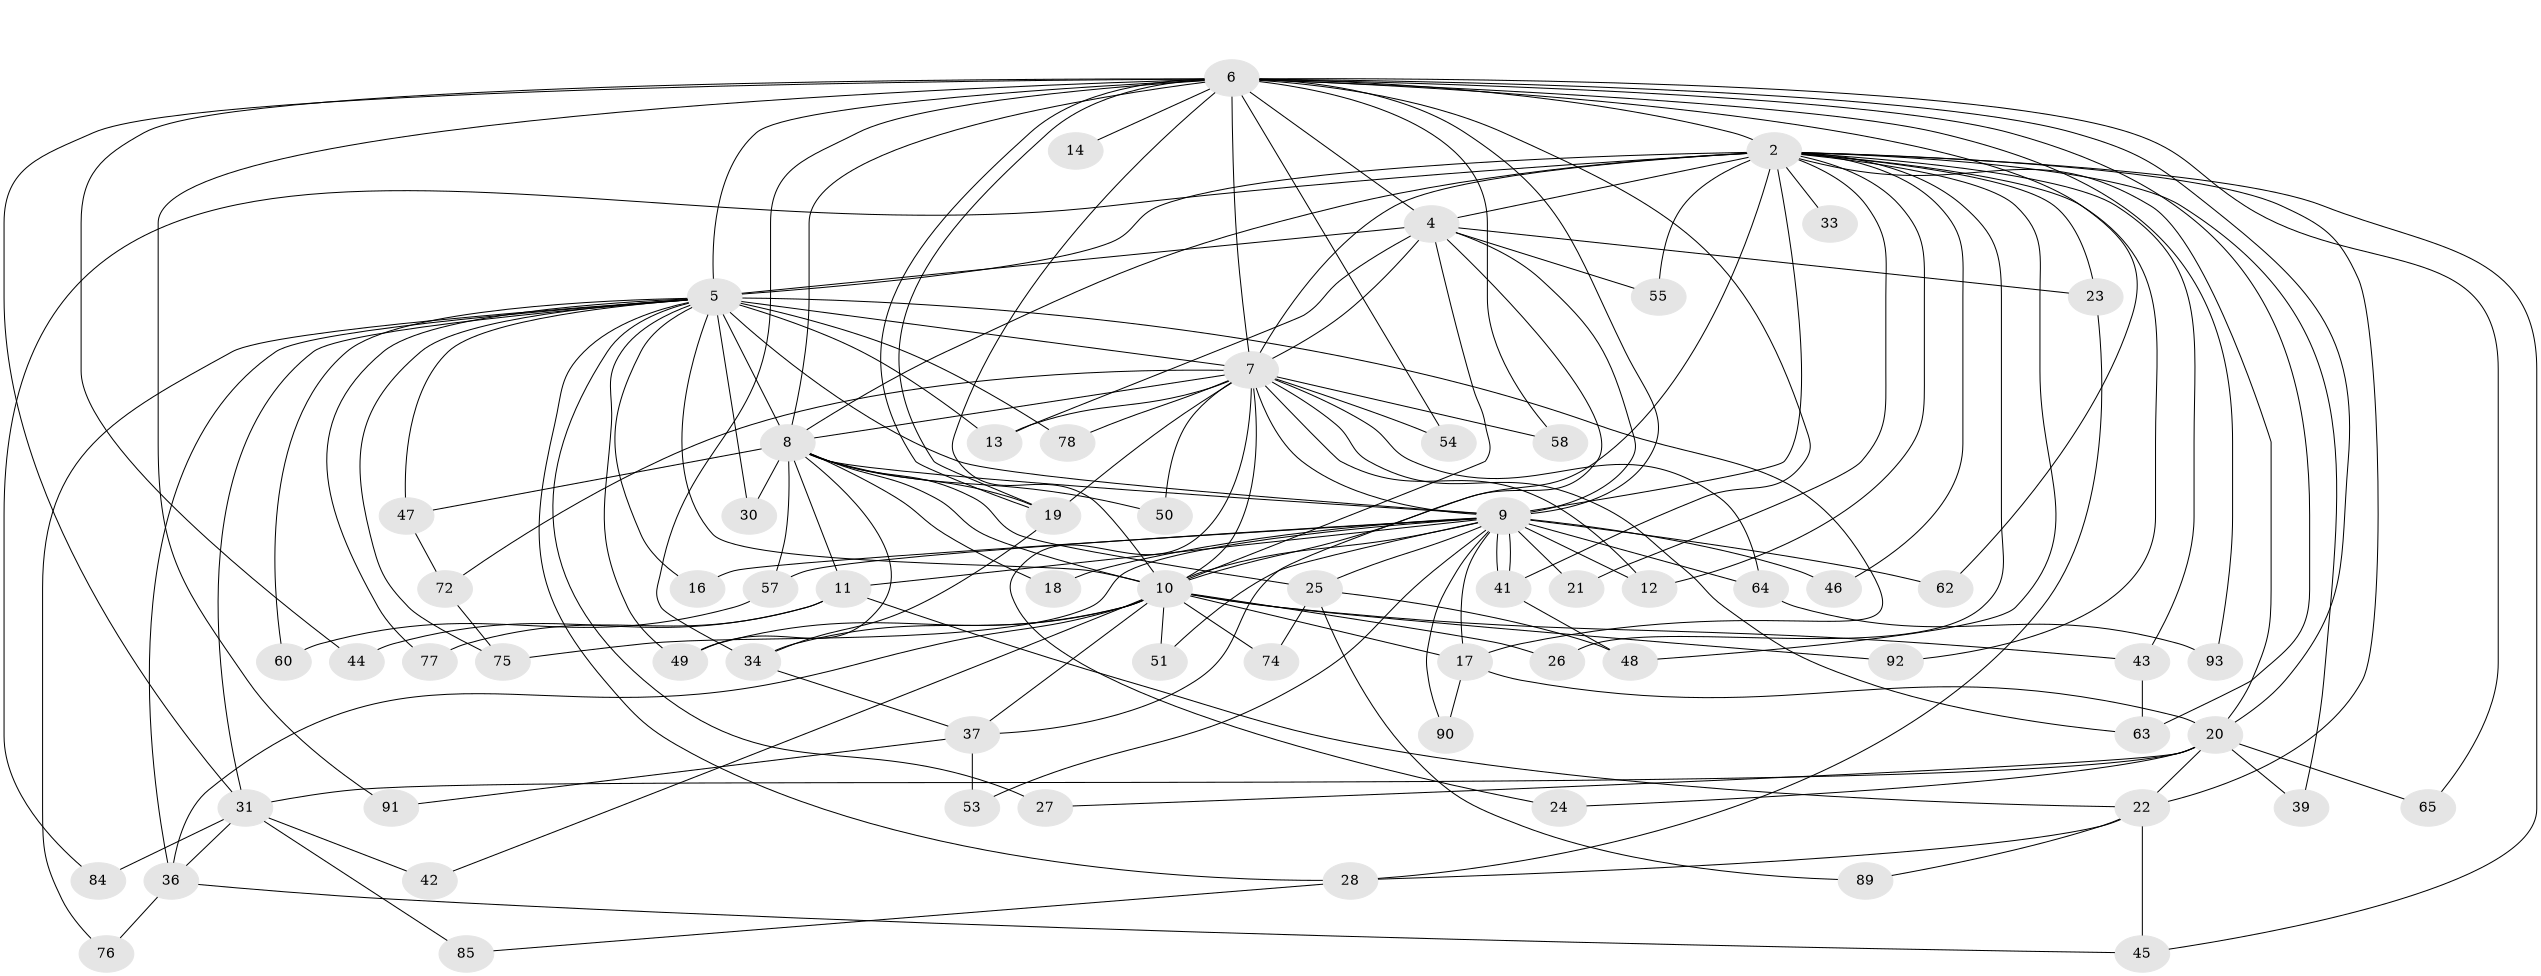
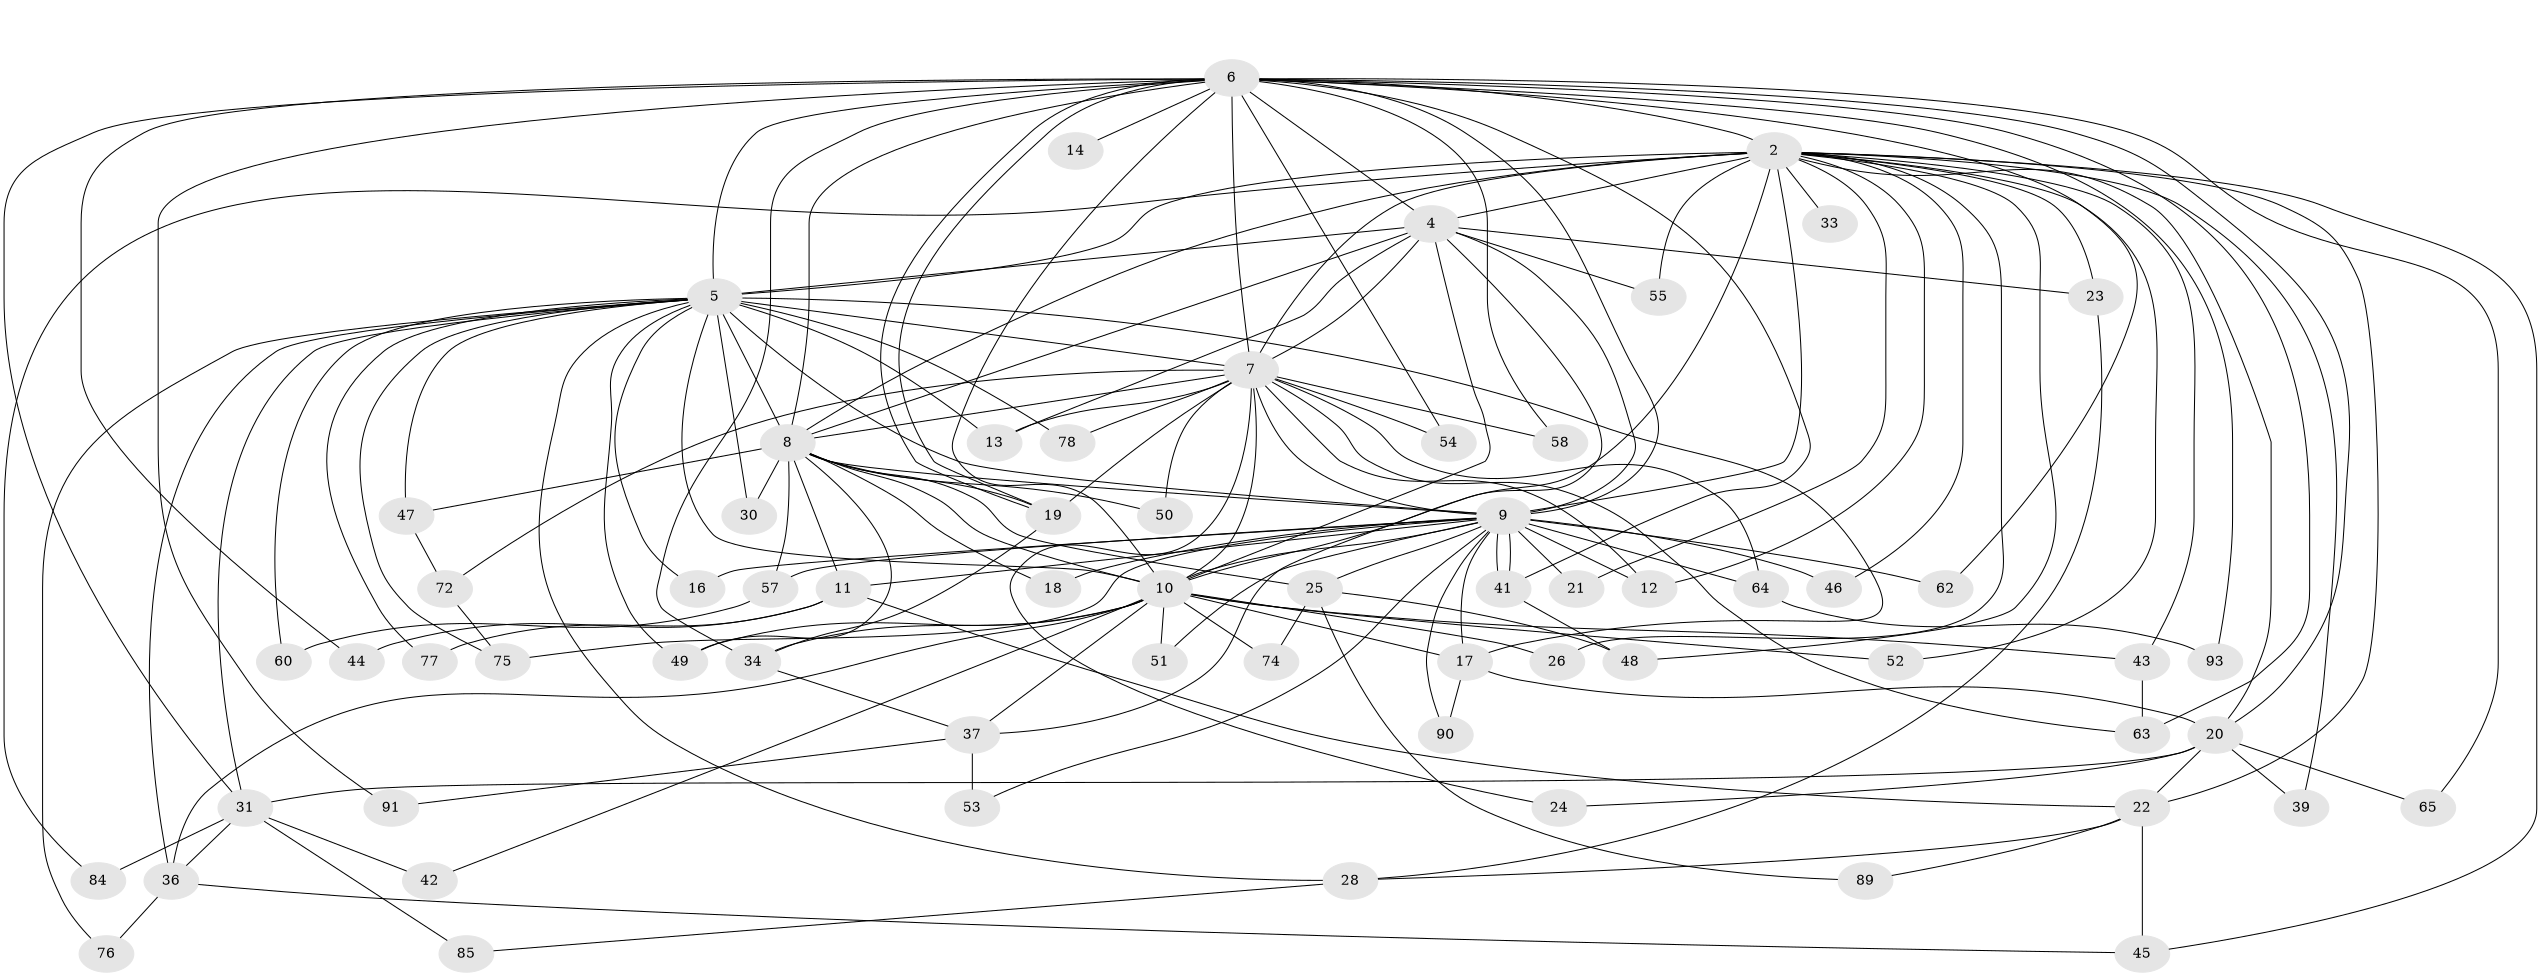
edge "4" -- "8": added
node "92": label "92" -> "52"
node "27": removed
